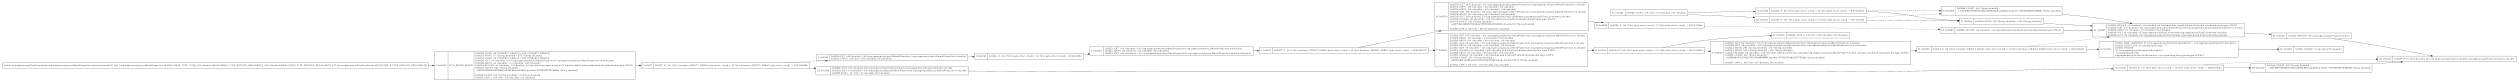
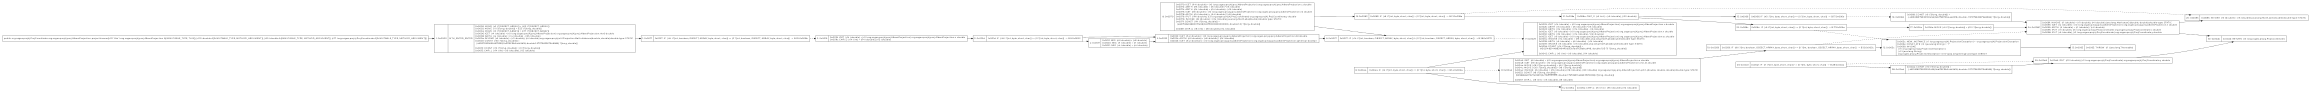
edge "19: 0x0083" -> "21: 0x008a": added
edge "22: 0x008c" -> "16: 0x0068": now "22: 0x008c" -> "12: 0x005c"
edge "15: 0x0066" -> "17: 0x006e": removed
edge "20: 0x0085" -> "24: 0x008f": reversed
edge "6: 0x0027" -> "18: 0x0070": reversed
node "4: 0x001f": added
edge "30: 0x00ab" -> "29: 0x00a9": reversed
edge "7: 0x0029" -> "8: 0x0044": reversed
node "25: 0x009b": removed
